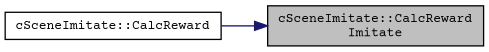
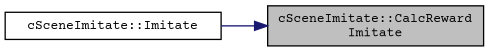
node "cSceneImitate::CalcReward": label "cSceneImitate::CalcReward" -> "cSceneImitate::Imitate"
